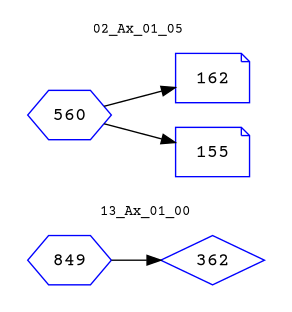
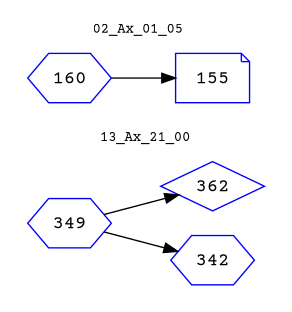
node "162": removed
node "560": label "560" -> "160"
cluster "13_Ax_01_00": label "13_Ax_01_00" -> "13_Ax_21_00"
node "849": label "849" -> "349"
node "342": added
